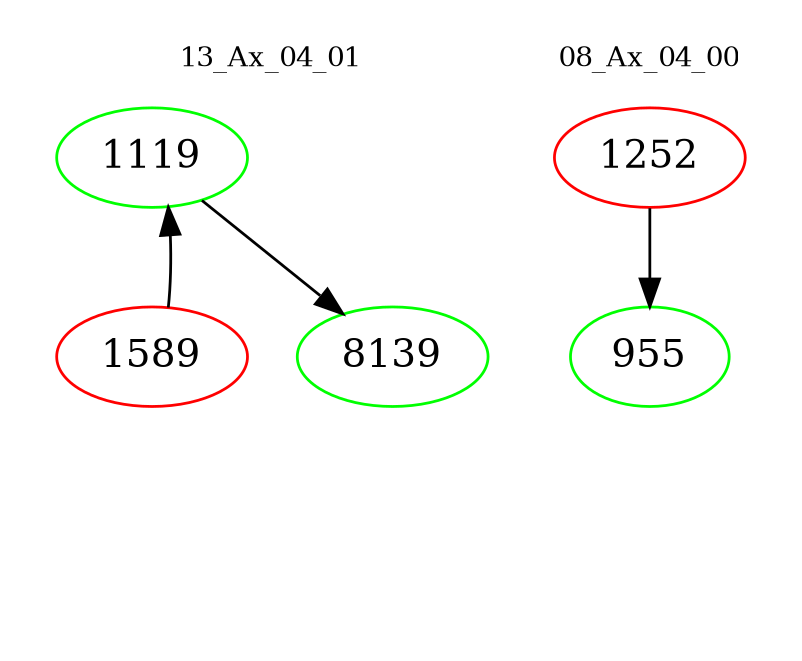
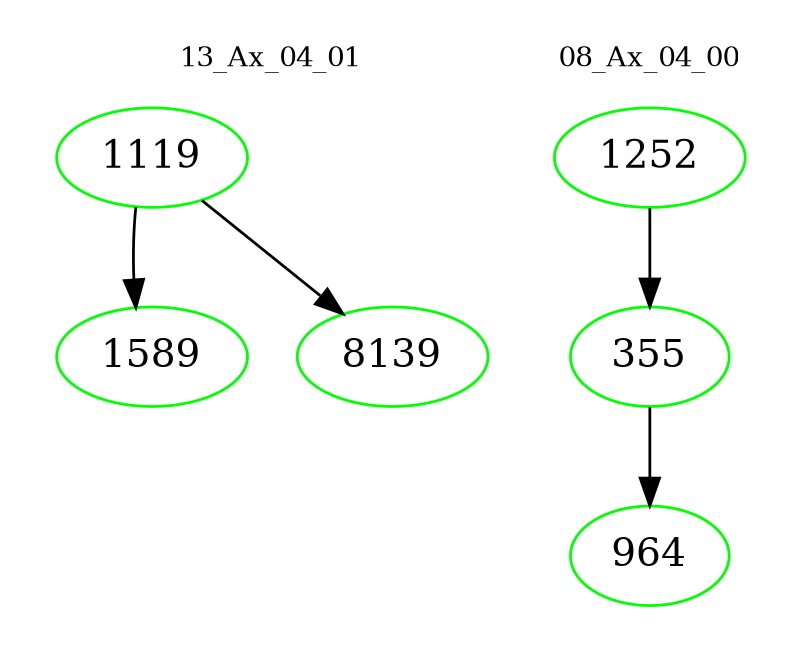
node "1252": color red -> green
edge "1589" -> "1119": reversed
node "1589": color red -> green
node "955": label "955" -> "355"
node "964": added
